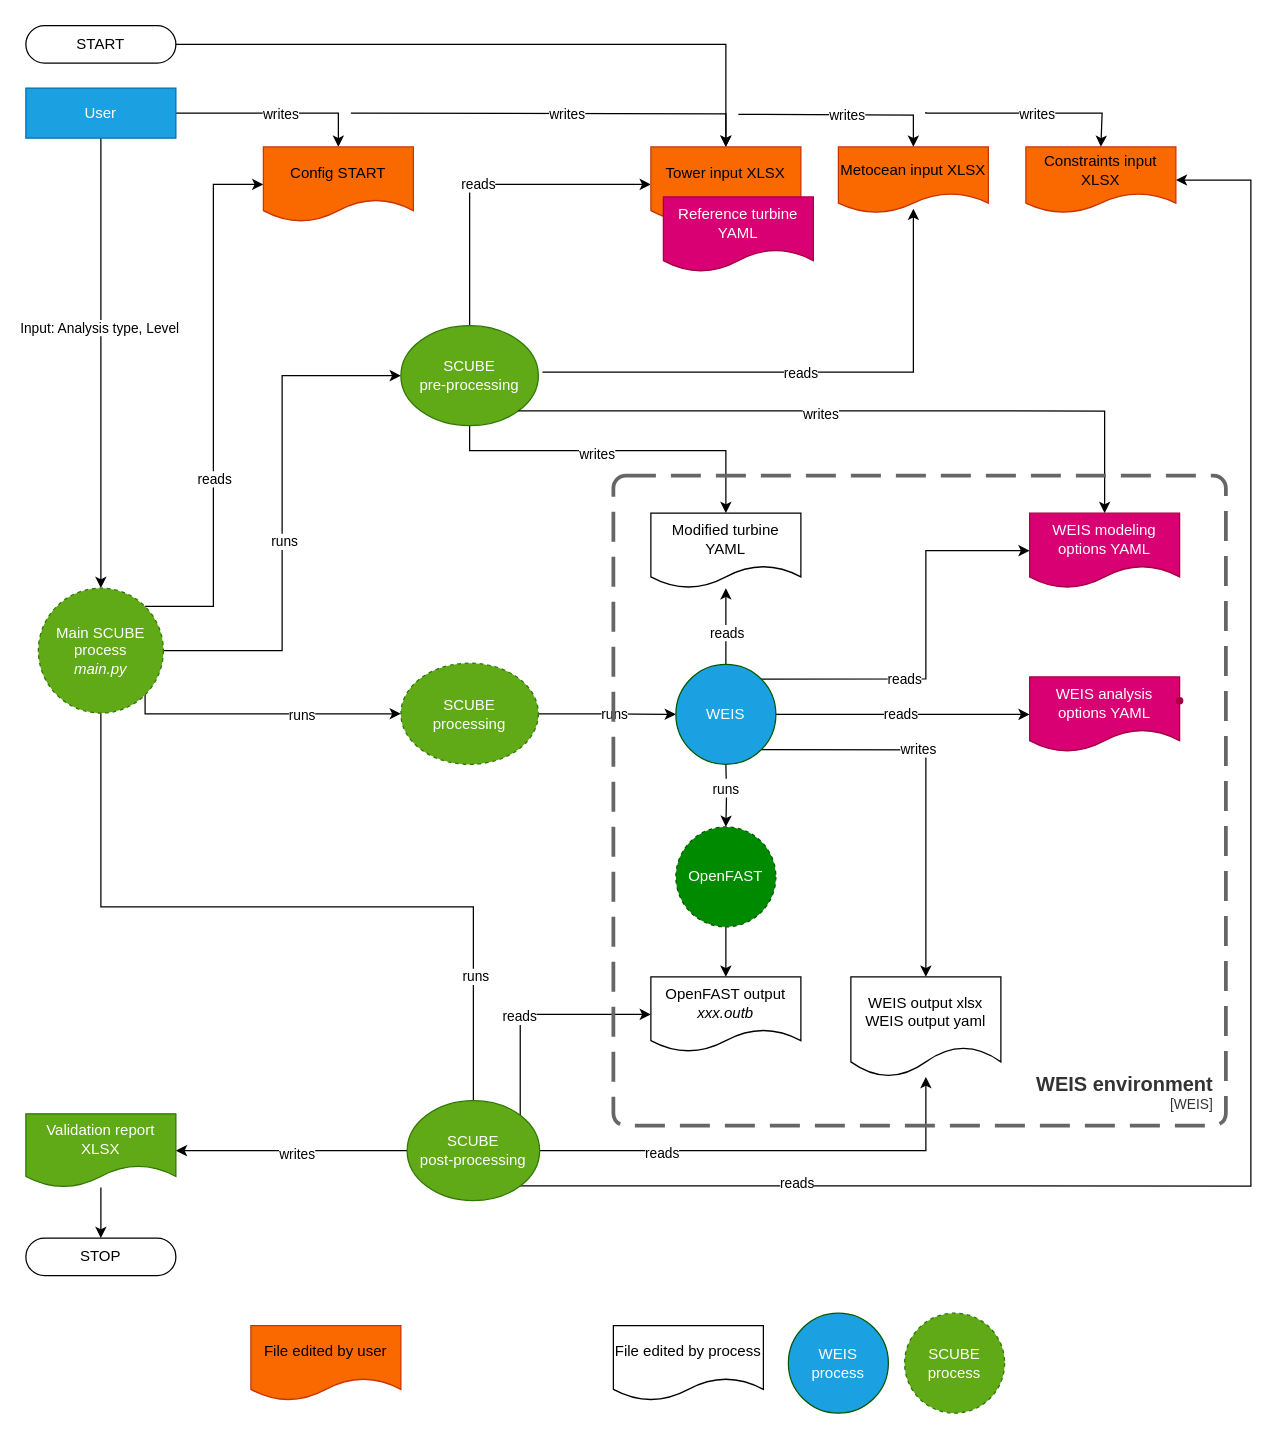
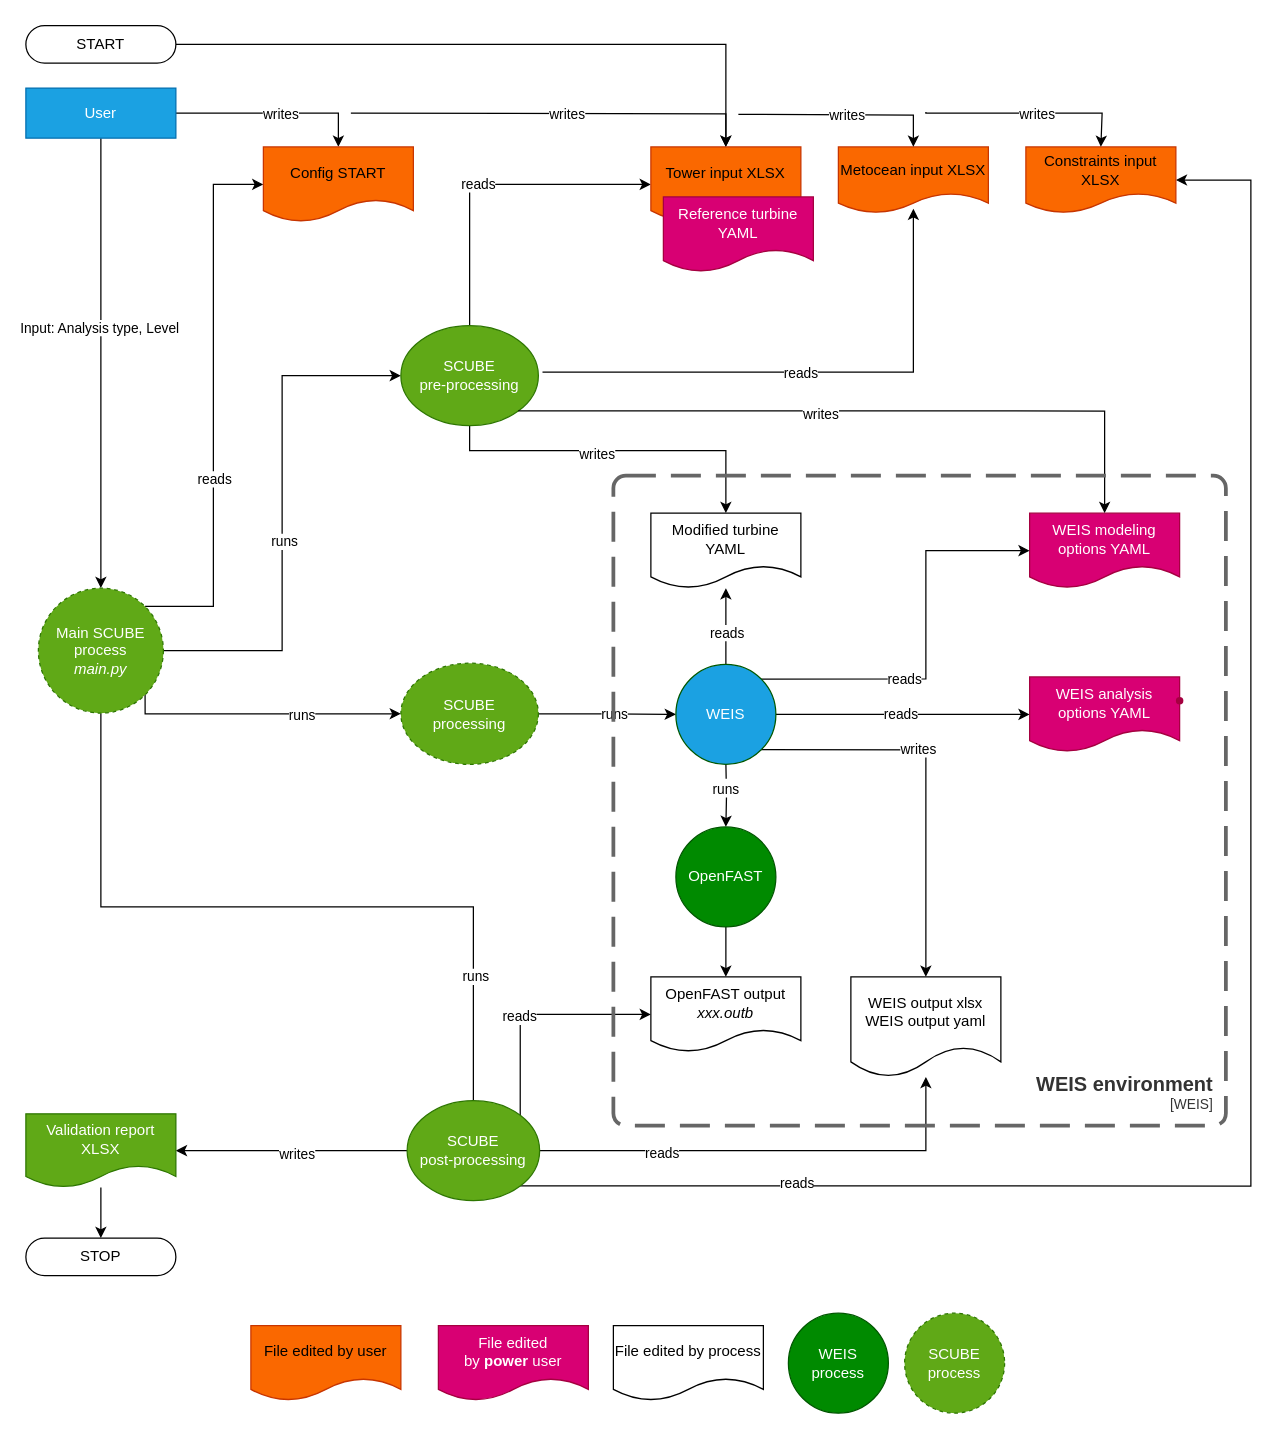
node "OpenFAST": style dashed -> solid
node "File edited by power user": added
node "WEIS process": fillcolor #1ba1e2 -> #008a00
